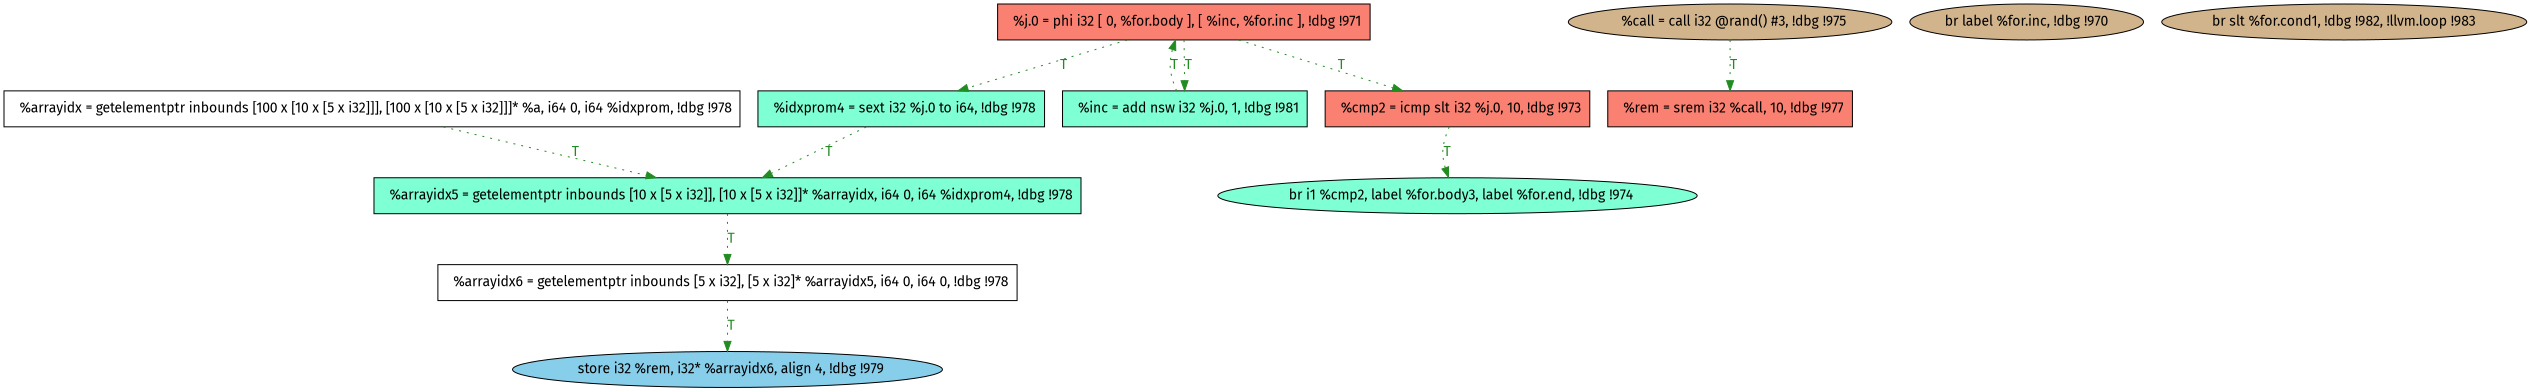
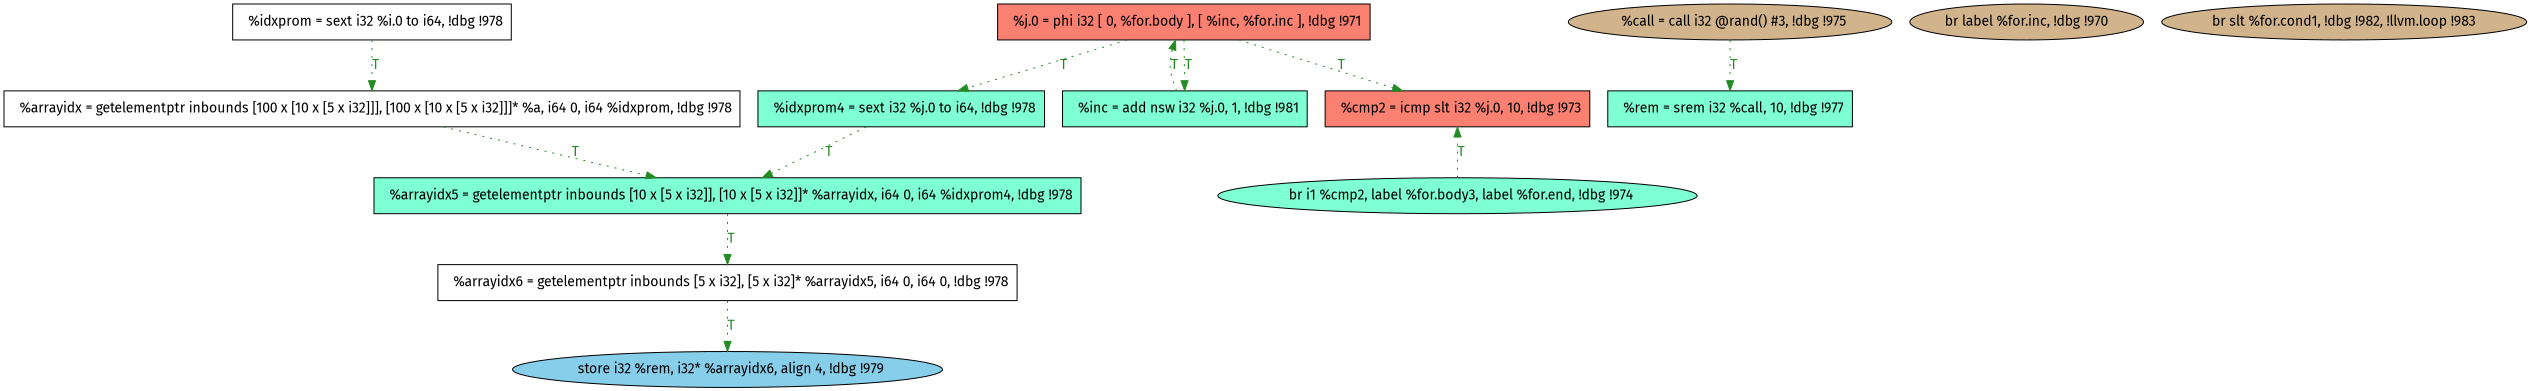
node "%idxprom = sext i32 %i.0 to i64, !dbg !978": added
node "%rem = srem i32 %call, 10, !dbg !977": fillcolor salmon -> aquamarine
edge "%cmp2 = icmp slt i32 %j.0, 10, !dbg !973" -> "br i1 %cmp2, label %for.body3, label %for.end, !dbg !974": reversed
